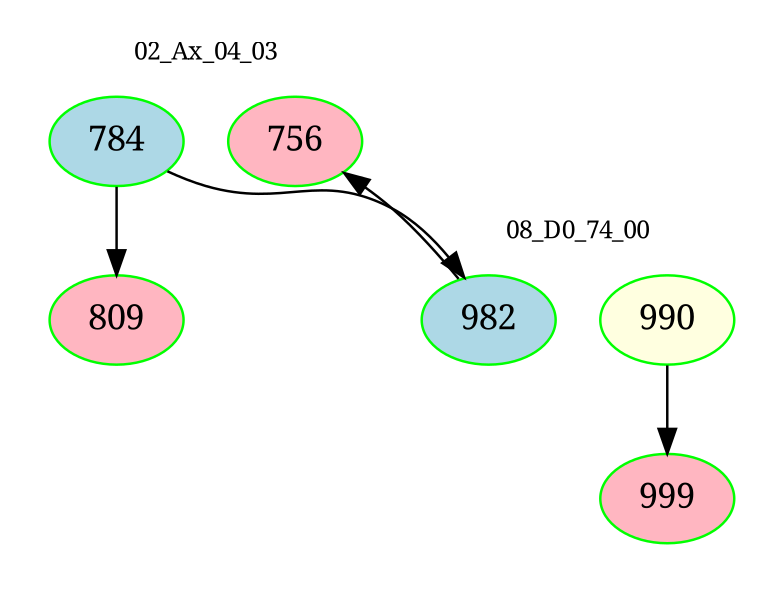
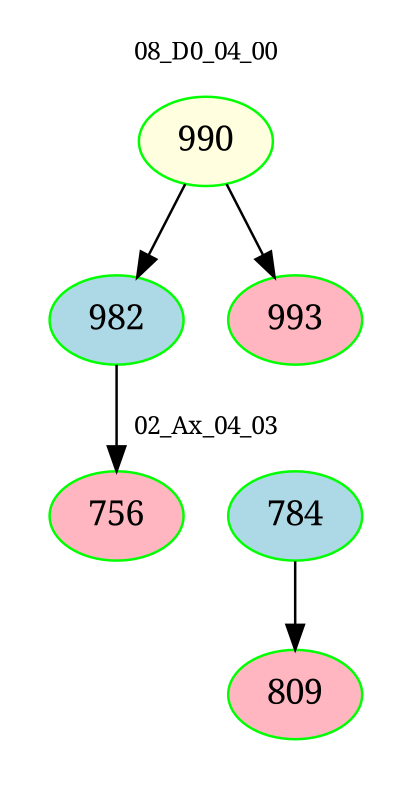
edge "784" -> "982": now "990" -> "982"
cluster "08_D0_74_00": label "08_D0_74_00" -> "08_D0_04_00"
node "999": label "999" -> "993"
